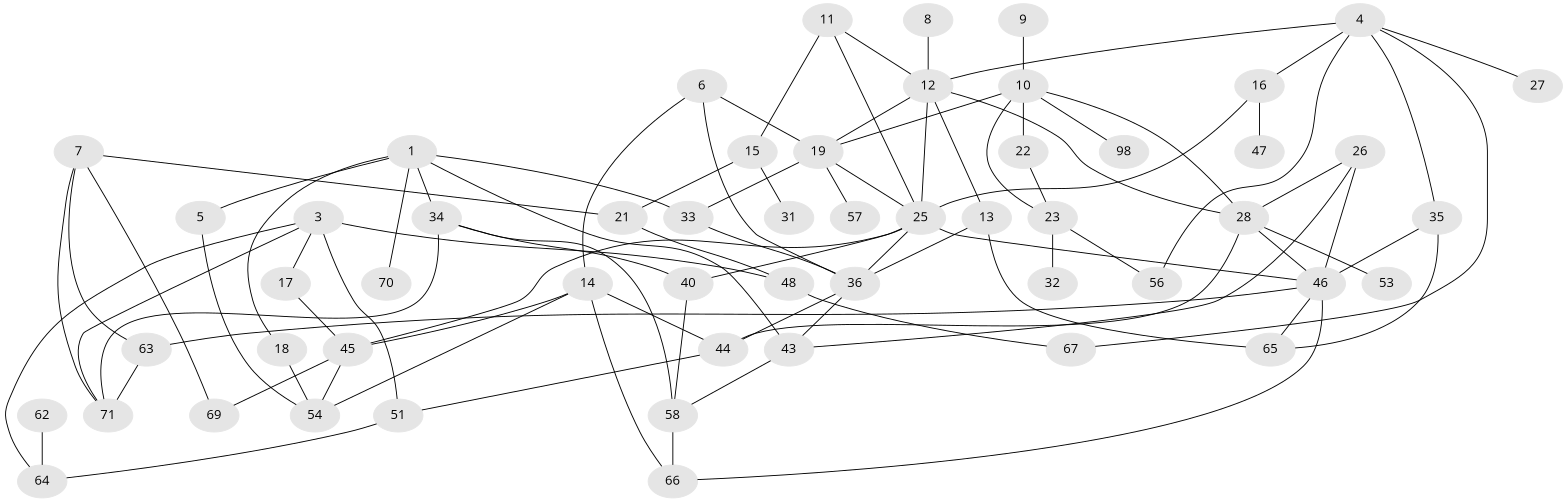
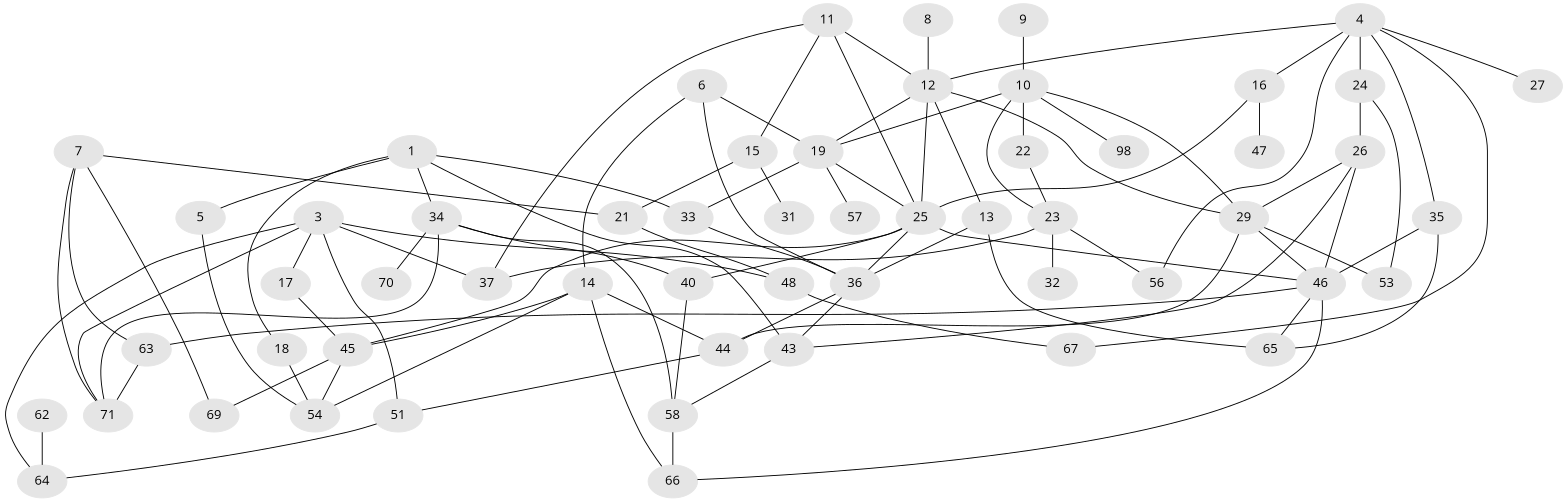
node "24": added
edge "1" -- "70": now "34" -- "70"
node "28": label "28" -> "29"
node "37": added
